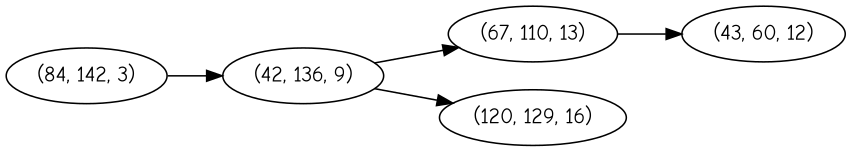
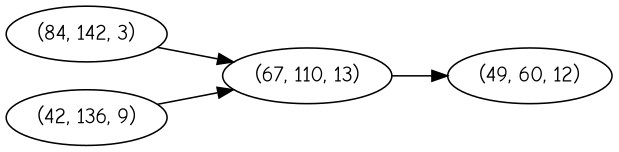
node "(43, 60, 12)": label "(43, 60, 12)" -> "(49, 60, 12)"
edge "(84, 142, 3)" -> "(42, 136, 9)": now "(84, 142, 3)" -> "(67, 110, 13)"
node "(120, 129, 16)": removed
